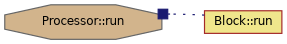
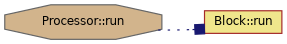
edge "Block::run" -> "Processor::run": reversed
